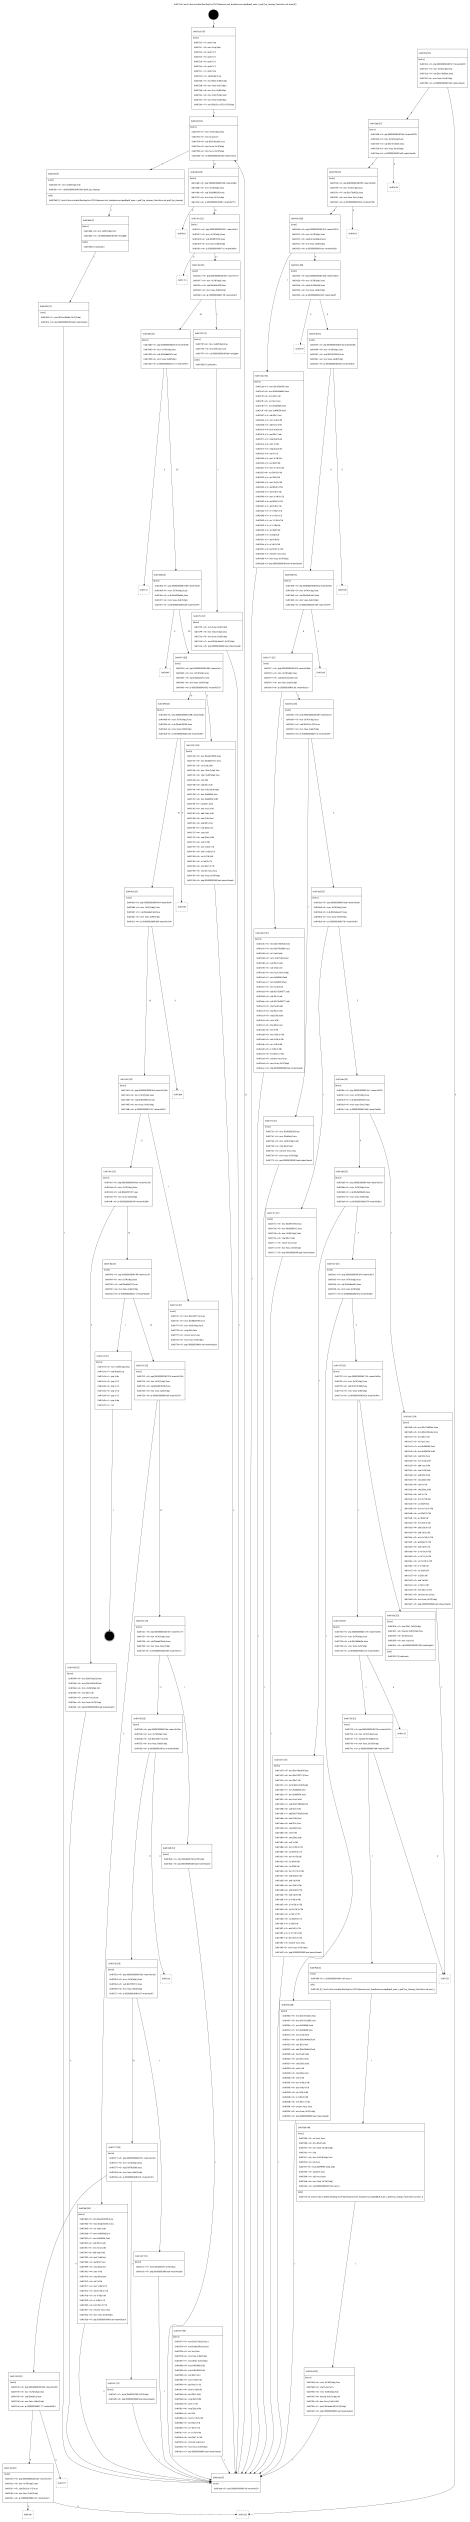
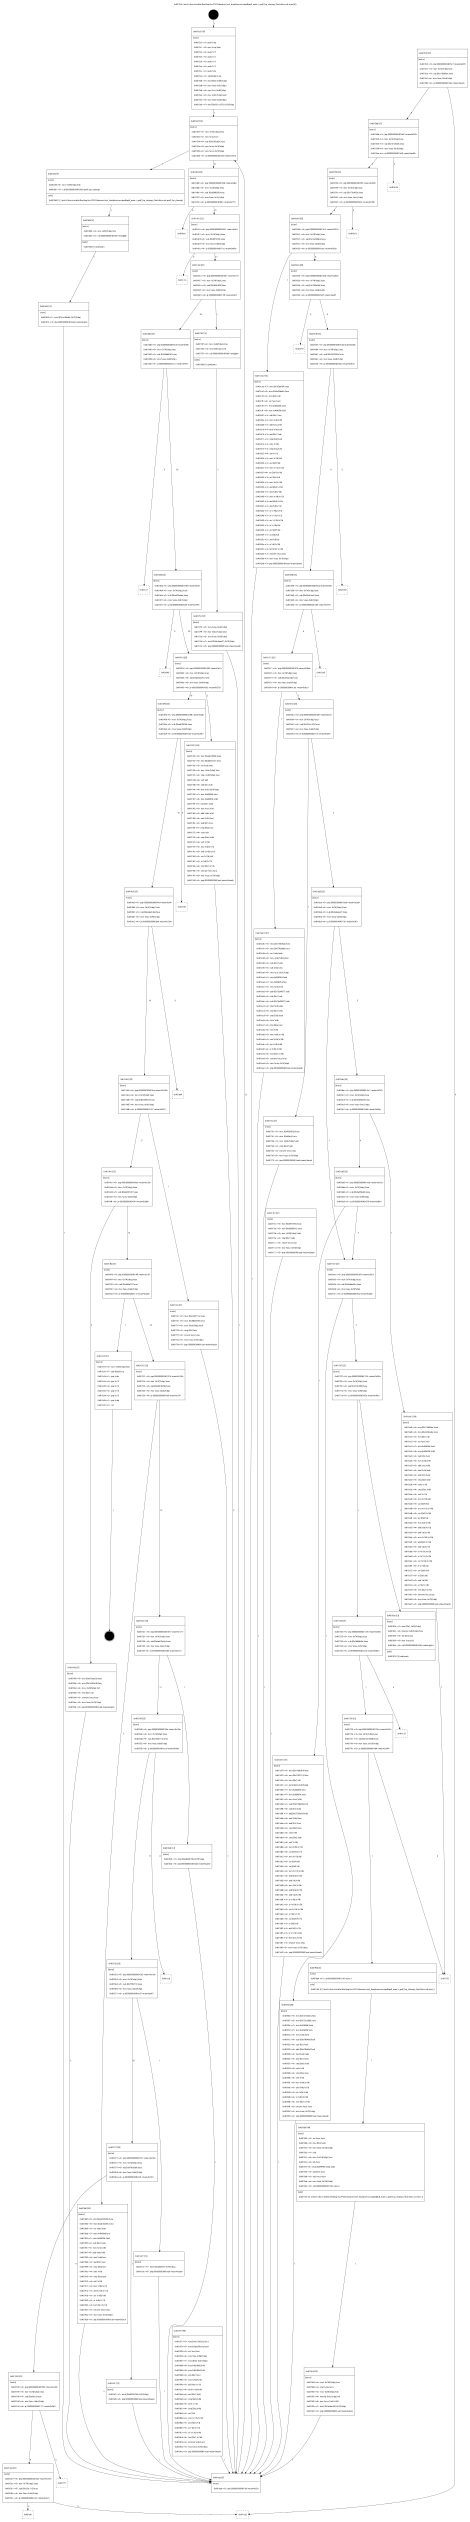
edge "0x4016a3 [25]" -> "0x4017b1 [27]": now "0x4016a3 [25]" -> "0x4016ee [25]"
edge "0x4017e7 [27]" -> "0x401ead [5]": added, label "1"
